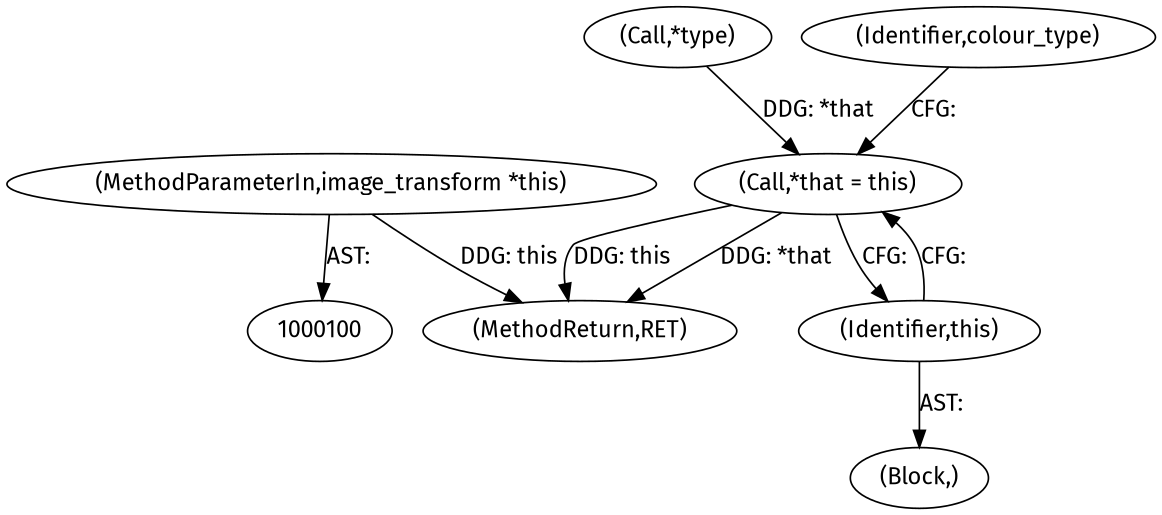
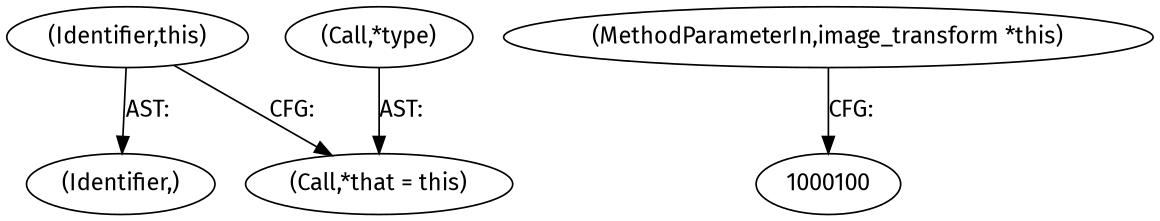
node "(Identifier,colour_type)": removed
edge "(Call,*type)" -> "(Call,*that = this)": label "DDG: *that" -> "AST: "
edge "(Call,*that = this)" -> "(Identifier,this)": removed, label "CFG:"
edge "(MethodParameterIn,image_transform *this)" -> "1000100": label "AST: " -> "CFG: "
node "(MethodReturn,RET)": removed
node "(Block,)": label "(Block,)" -> "(Identifier,)"
